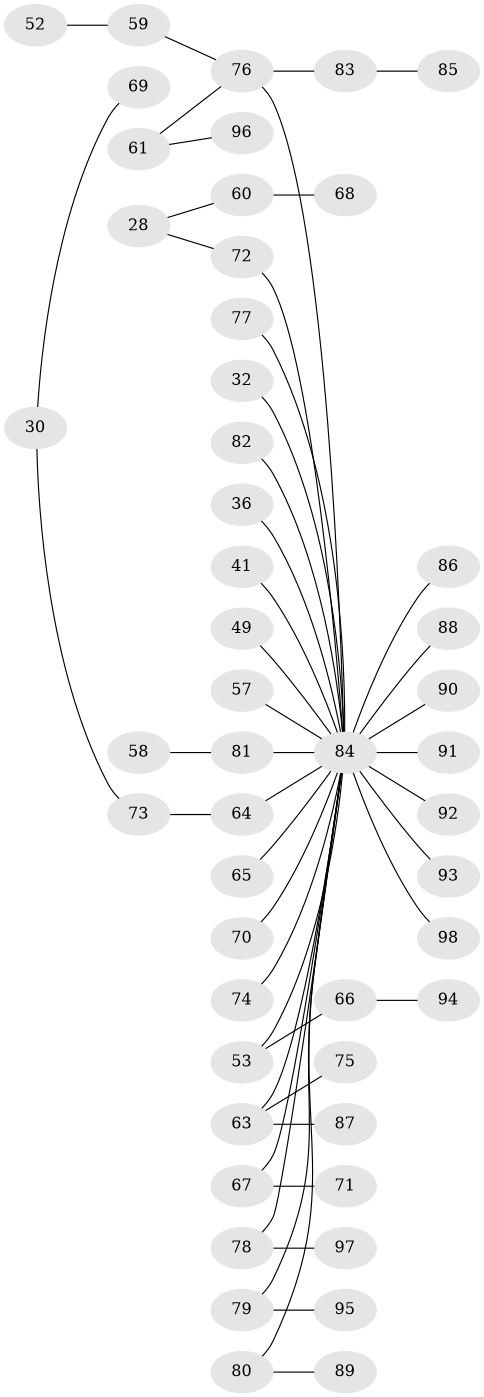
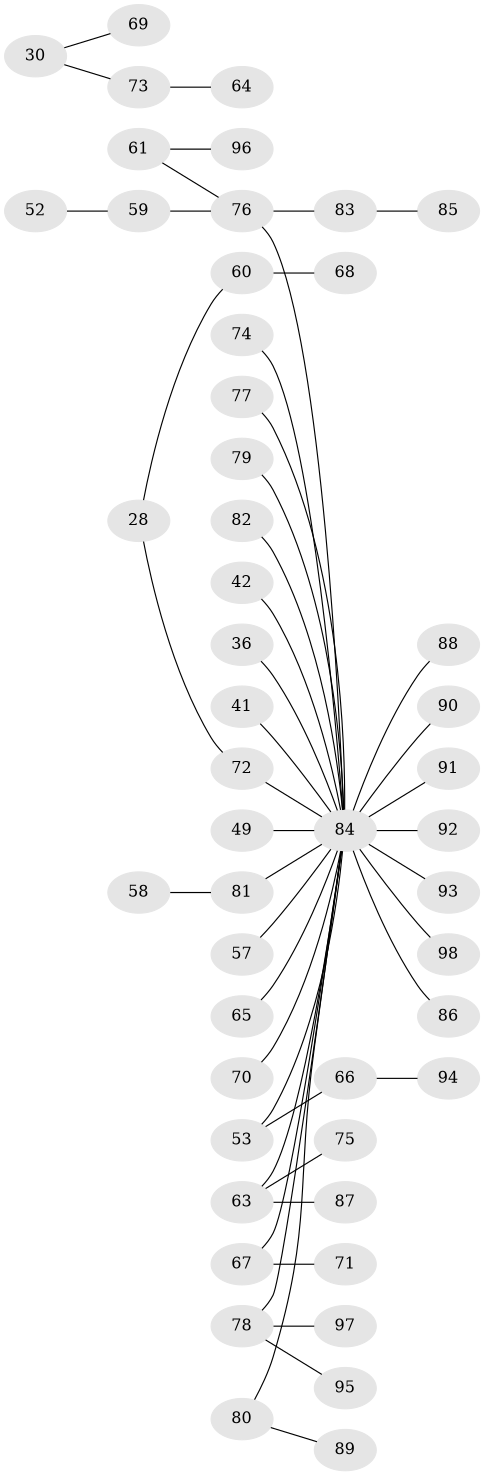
node "32": label "32" -> "42"
edge "84" -- "64": removed
edge "79" -- "95": now "78" -- "95"
